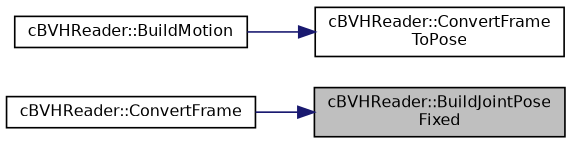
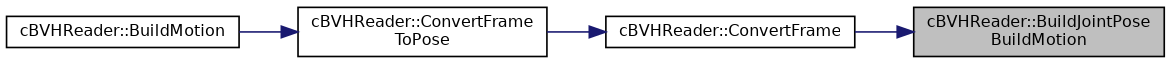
edge "cBVHReader::ConvertFrame ToPose" -> "cBVHReader::ConvertFrame": added
node "cBVHReader::BuildJointPose Fixed": label "cBVHReader::BuildJointPose Fixed" -> "cBVHReader::BuildJointPose BuildMotion"
